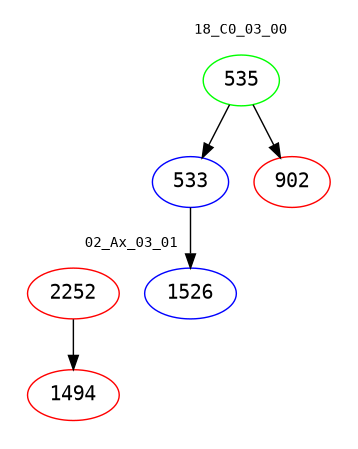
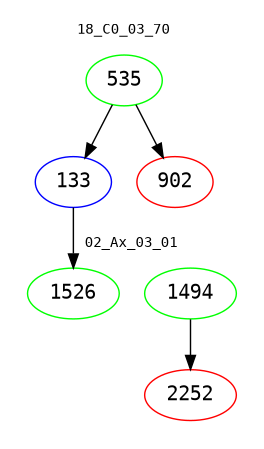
cluster "18_C0_03_00": label "18_C0_03_00" -> "18_C0_03_70"
node "533": label "533" -> "133"
node "1526": color blue -> green
edge "2252" -> "1494": reversed
node "1494": color red -> green
